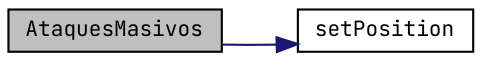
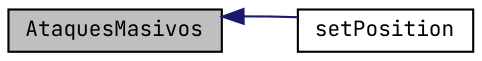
edge "AtaquesMasivos" -> "setPosition": reversed
